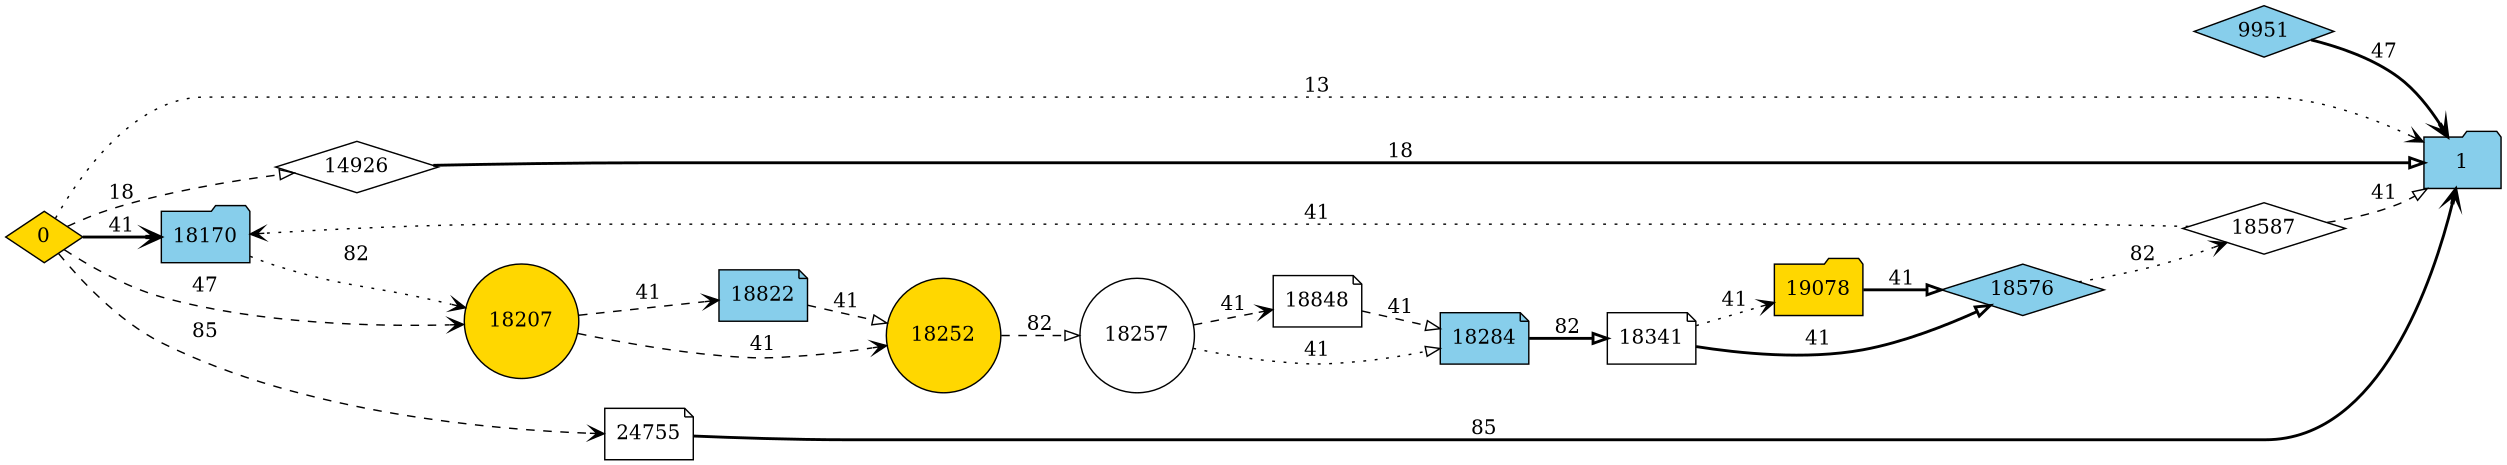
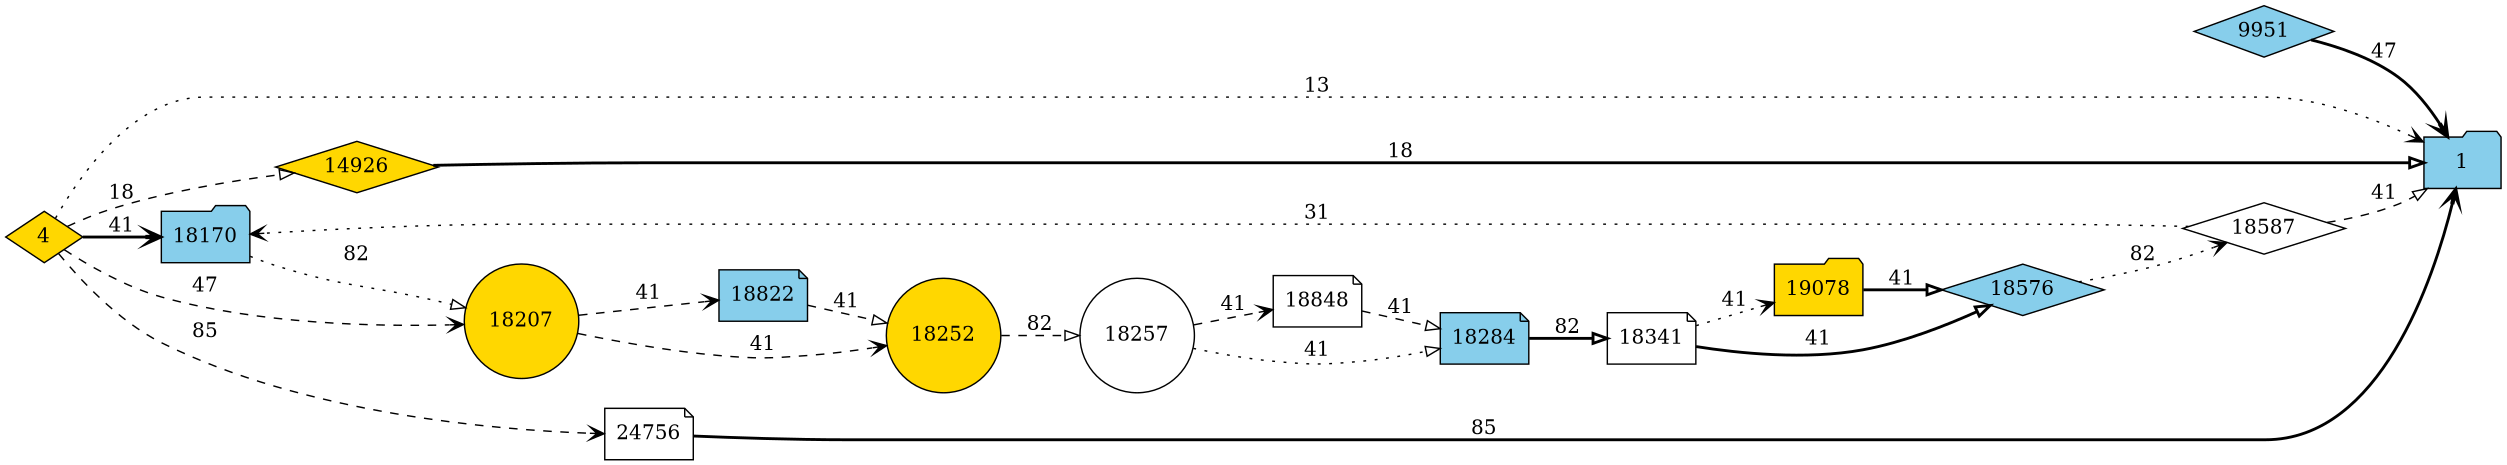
node "14926": fillcolor white -> gold
edge "18587" -> "18170": label "41" -> "31"
node "0": label "0" -> "4"
edge "18170" -> "18207": arrowhead vee -> onormal
node "24755": label "24755" -> "24756"
